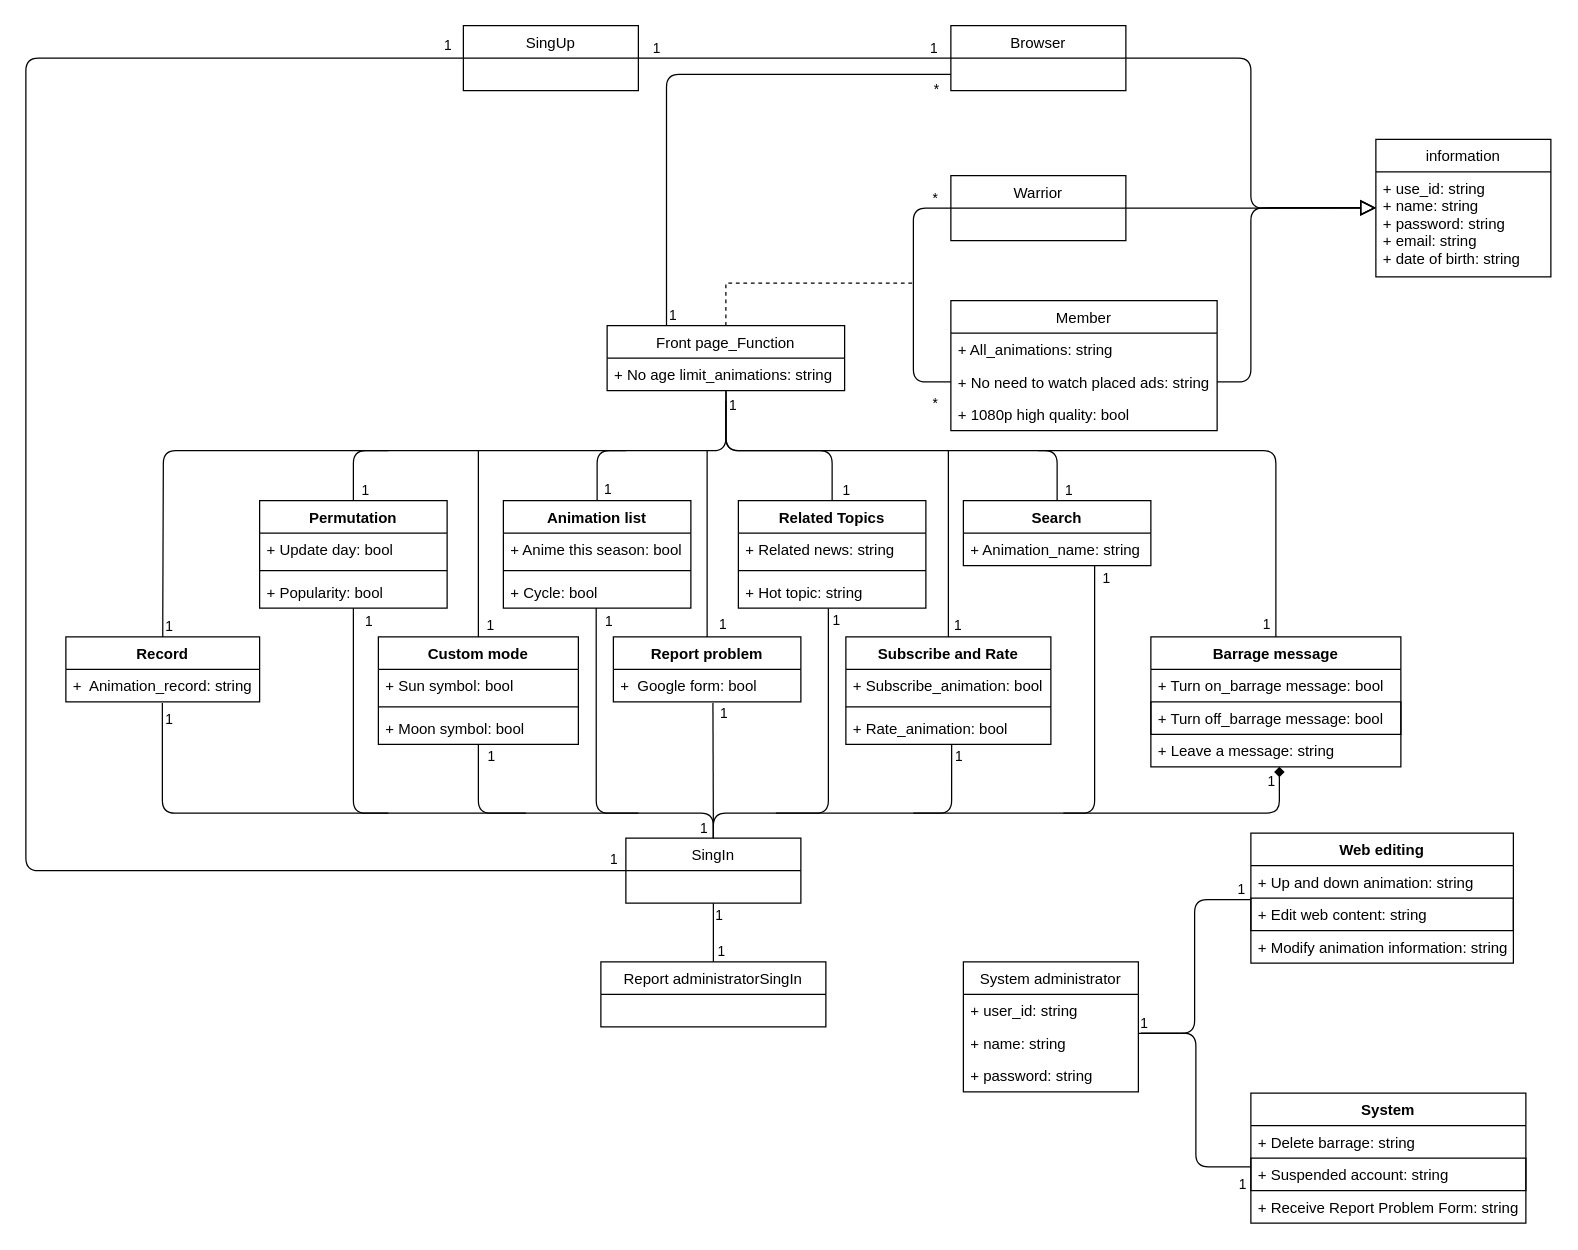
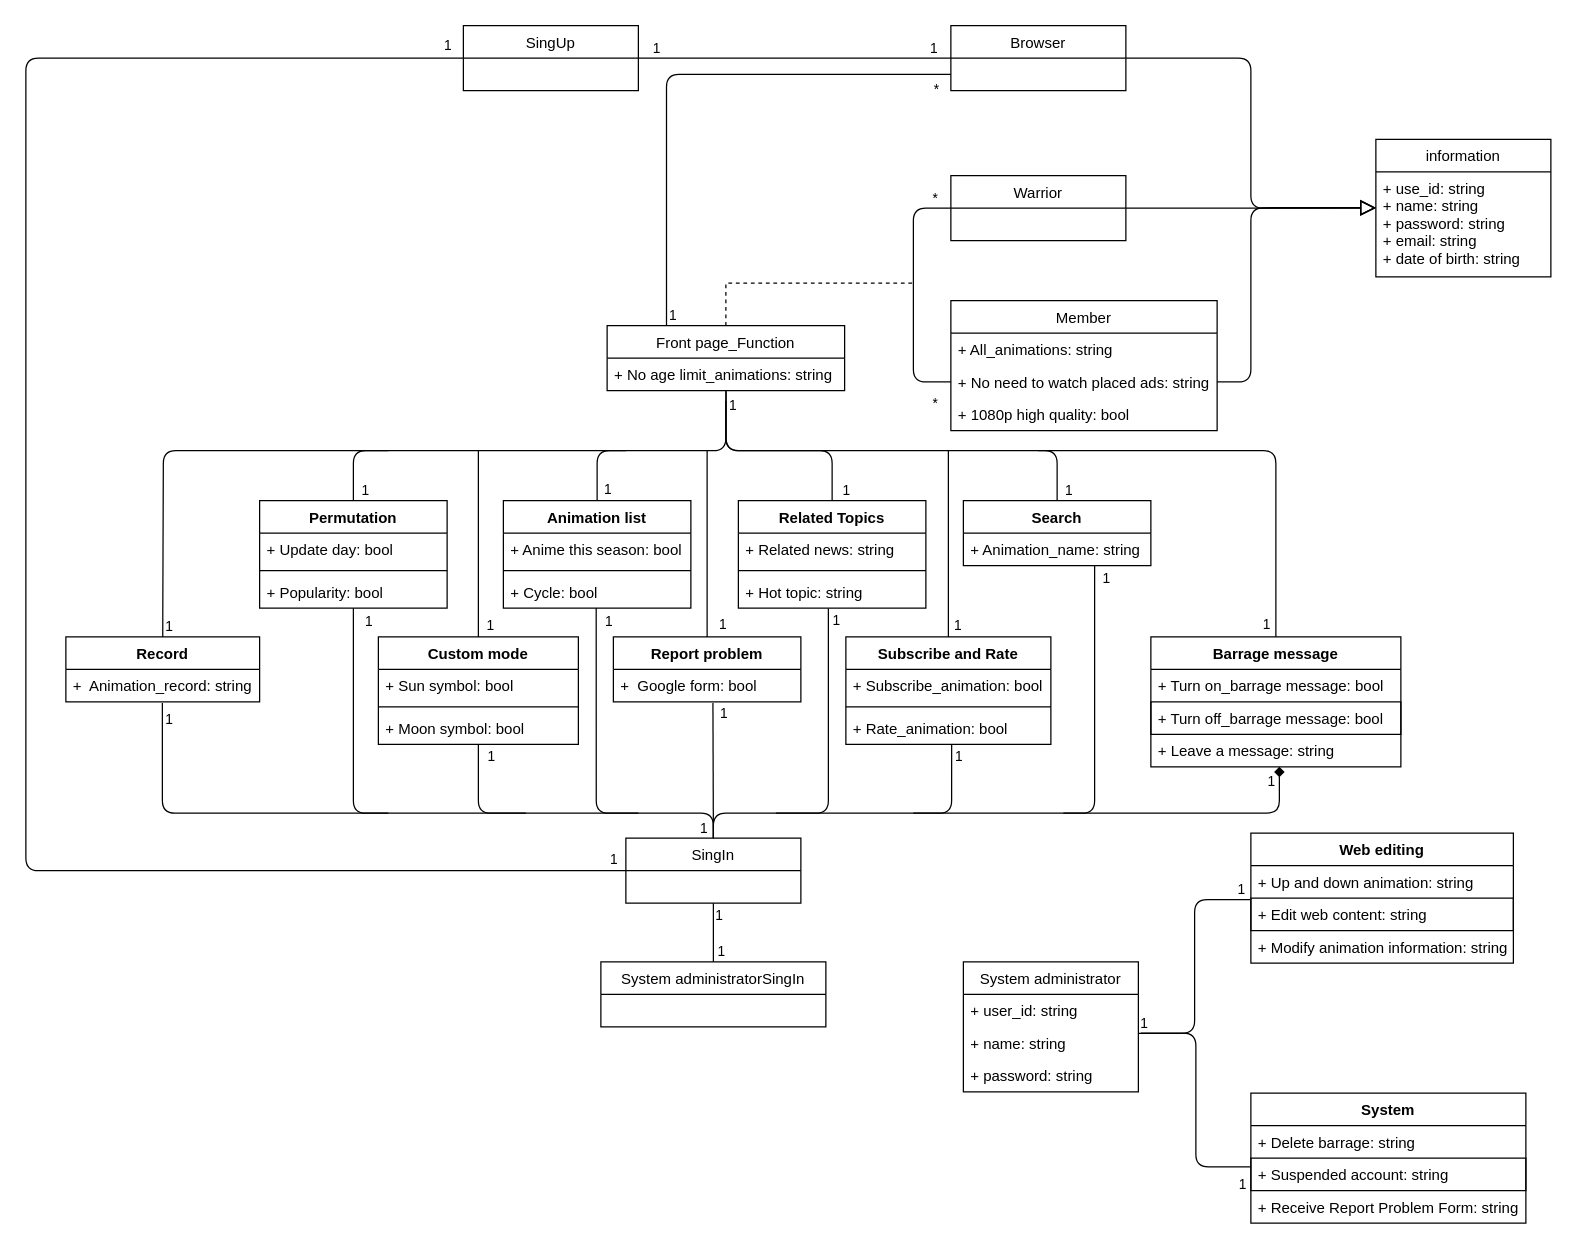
node "Report administratorSingIn": label "Report administratorSingIn" -> "System administratorSingIn"
